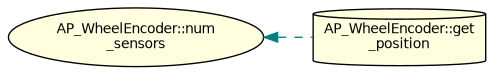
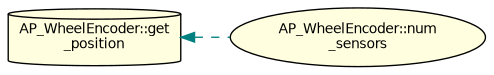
edge "AP_WheelEncoder::get _position" -> "AP_WheelEncoder::num _sensors": reversed
